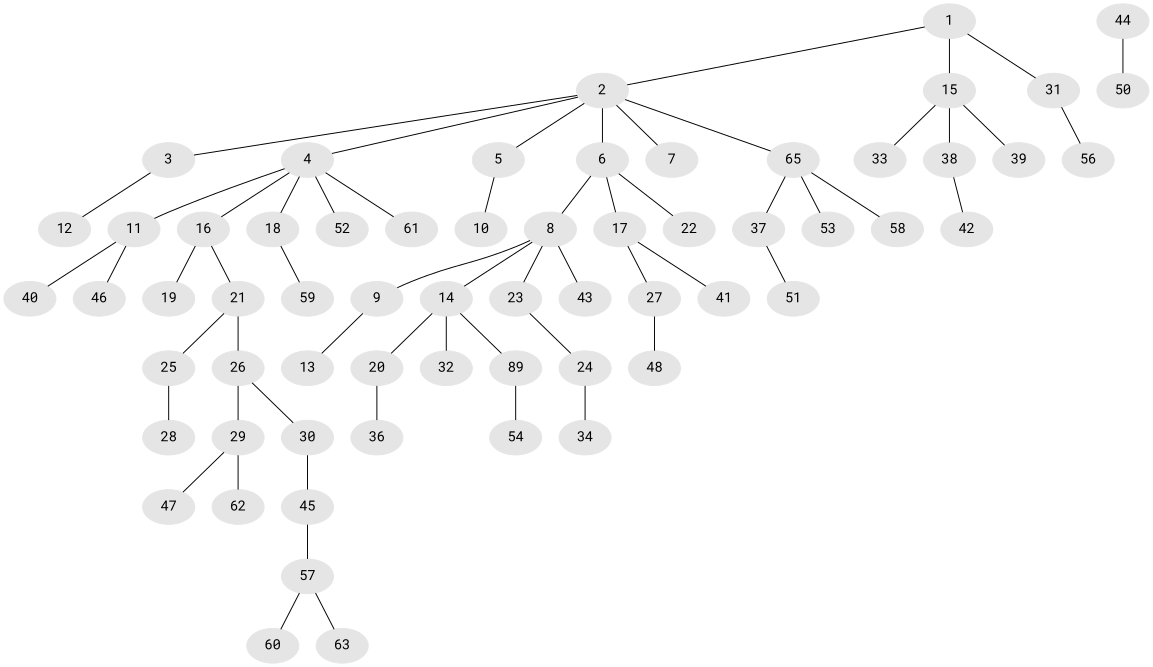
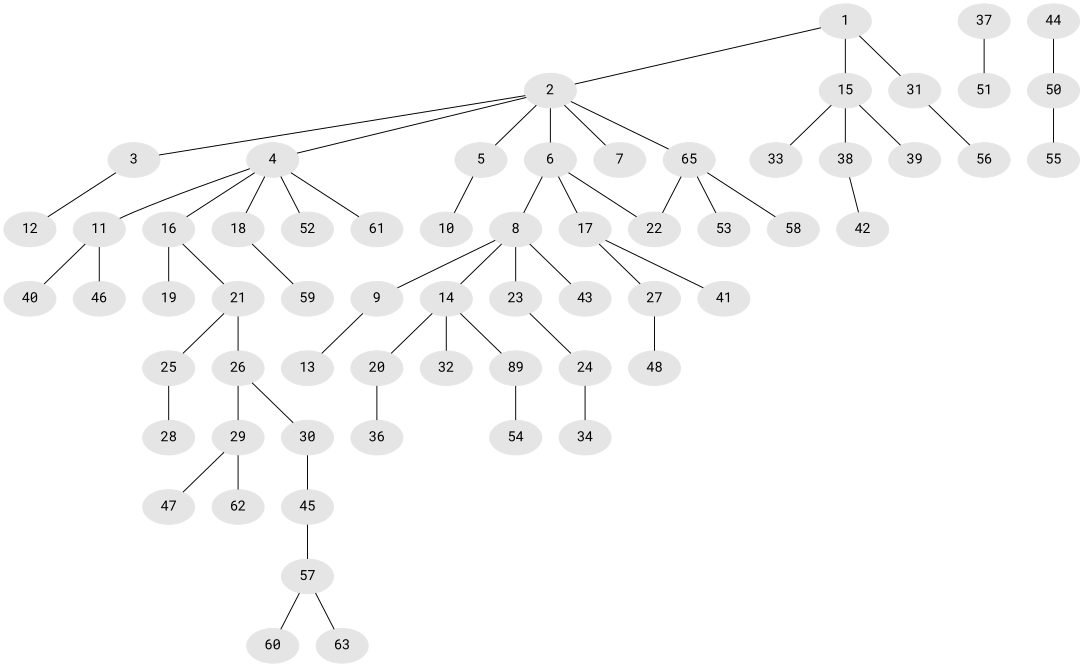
node "55": added
edge "65" -- "37": now "65" -- "22"
